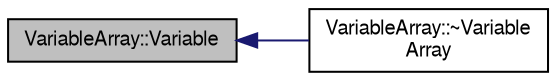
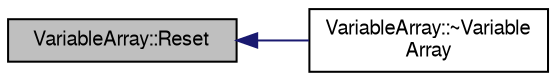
node "VariableArray::Variable": label "VariableArray::Variable" -> "VariableArray::Reset"
